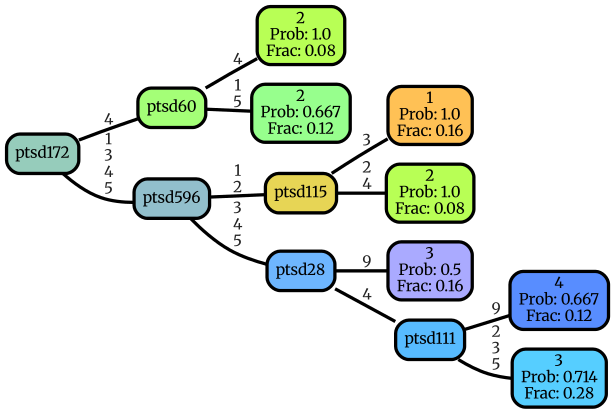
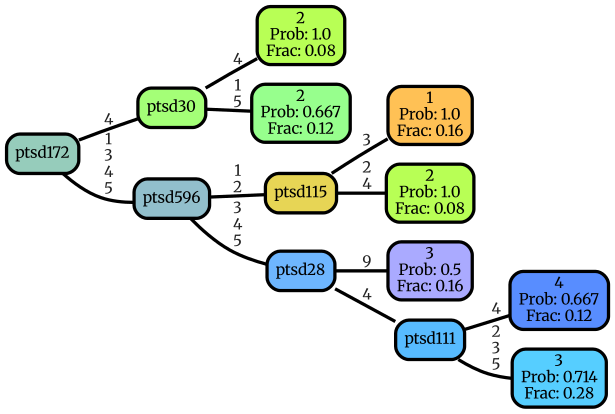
node "ptsd60": label "ptsd60" -> "ptsd30"
edge "4 Prob: 0.667 Frac: 0.12" -- "ptsd111": label " 9" -> " 4"
